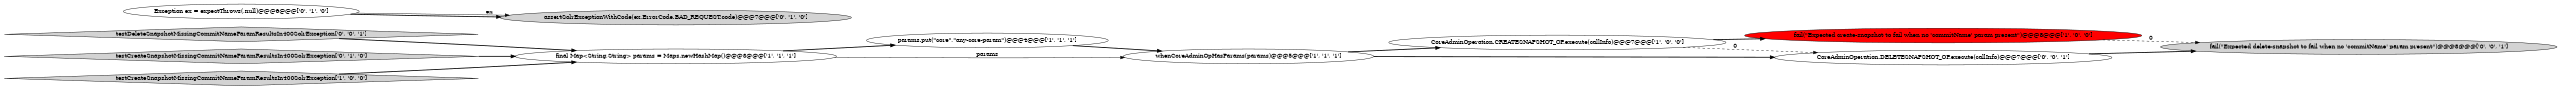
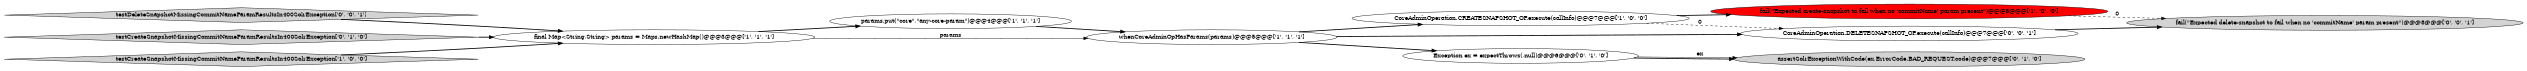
edge "whenCoreAdminOpHasParams(params)@@@5@@@['1', '1', '1']" -> "Exception ex = expectThrows(,null)@@@6@@@['0', '1', '0']": added
